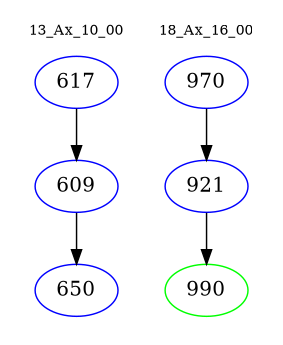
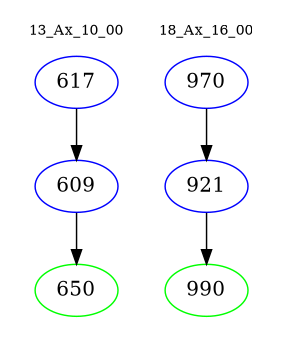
node "650": color blue -> green
